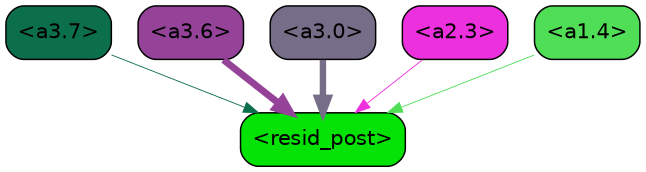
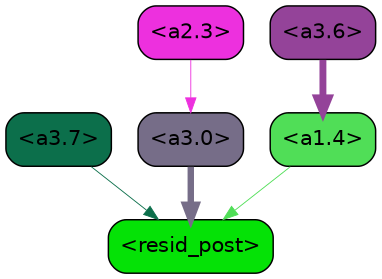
edge "<a3.6>" -> "<resid_post>": now "<a3.6>" -> "<a1.4>"
edge "<a2.3>" -> "<resid_post>": now "<a2.3>" -> "<a3.0>"
